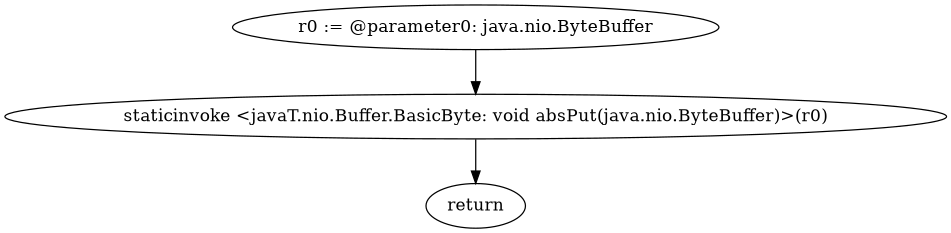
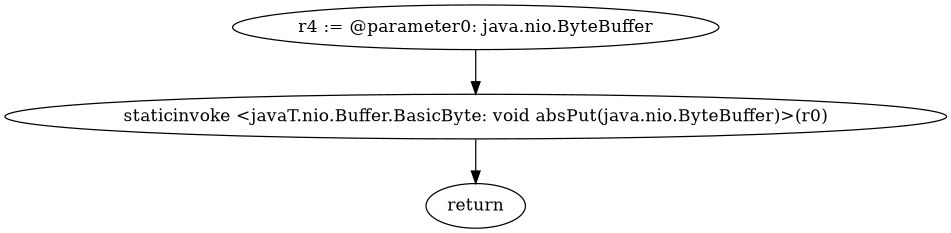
node "r0 := @parameter0: java.nio.ByteBuffer": label "r0 := @parameter0: java.nio.ByteBuffer" -> "r4 := @parameter0: java.nio.ByteBuffer"
